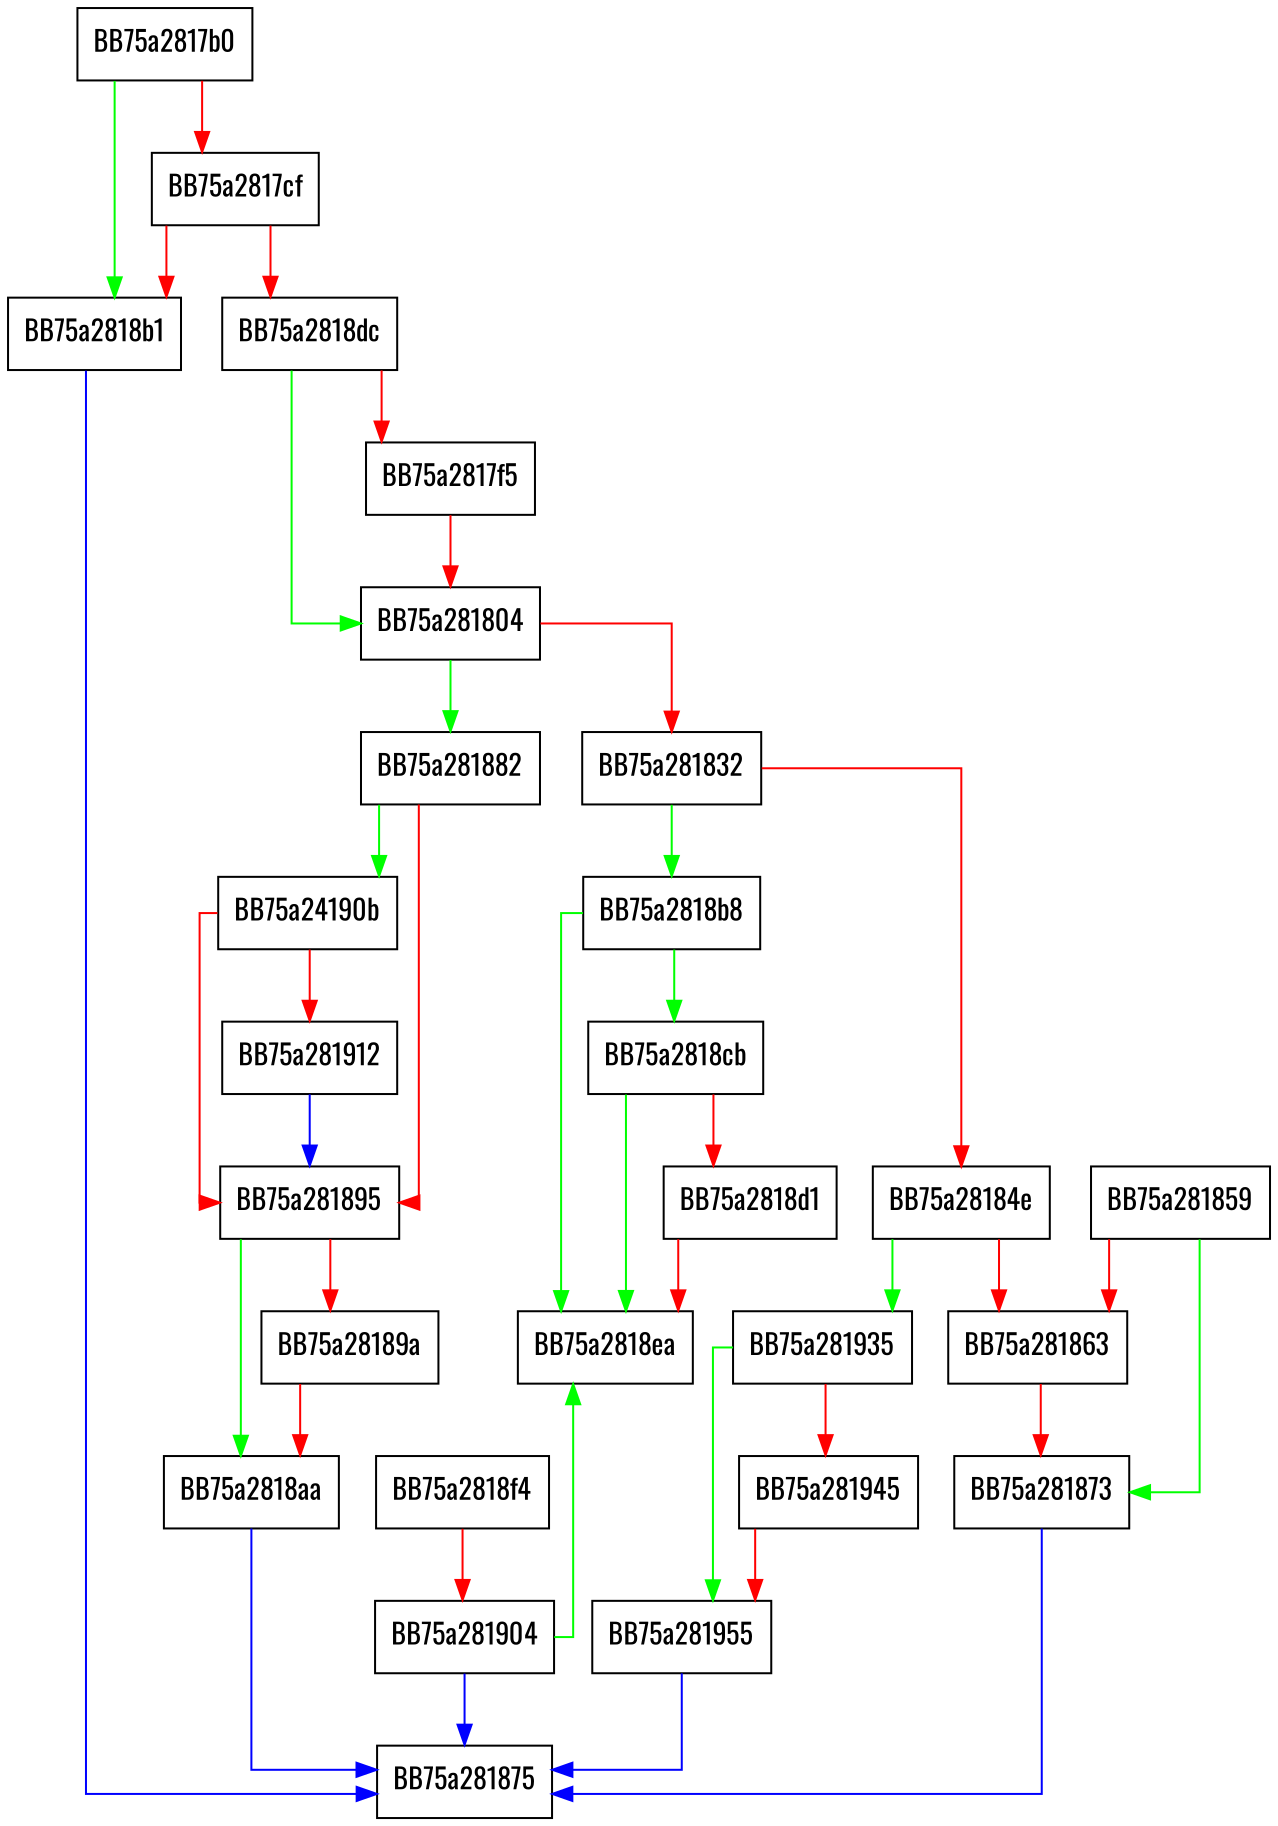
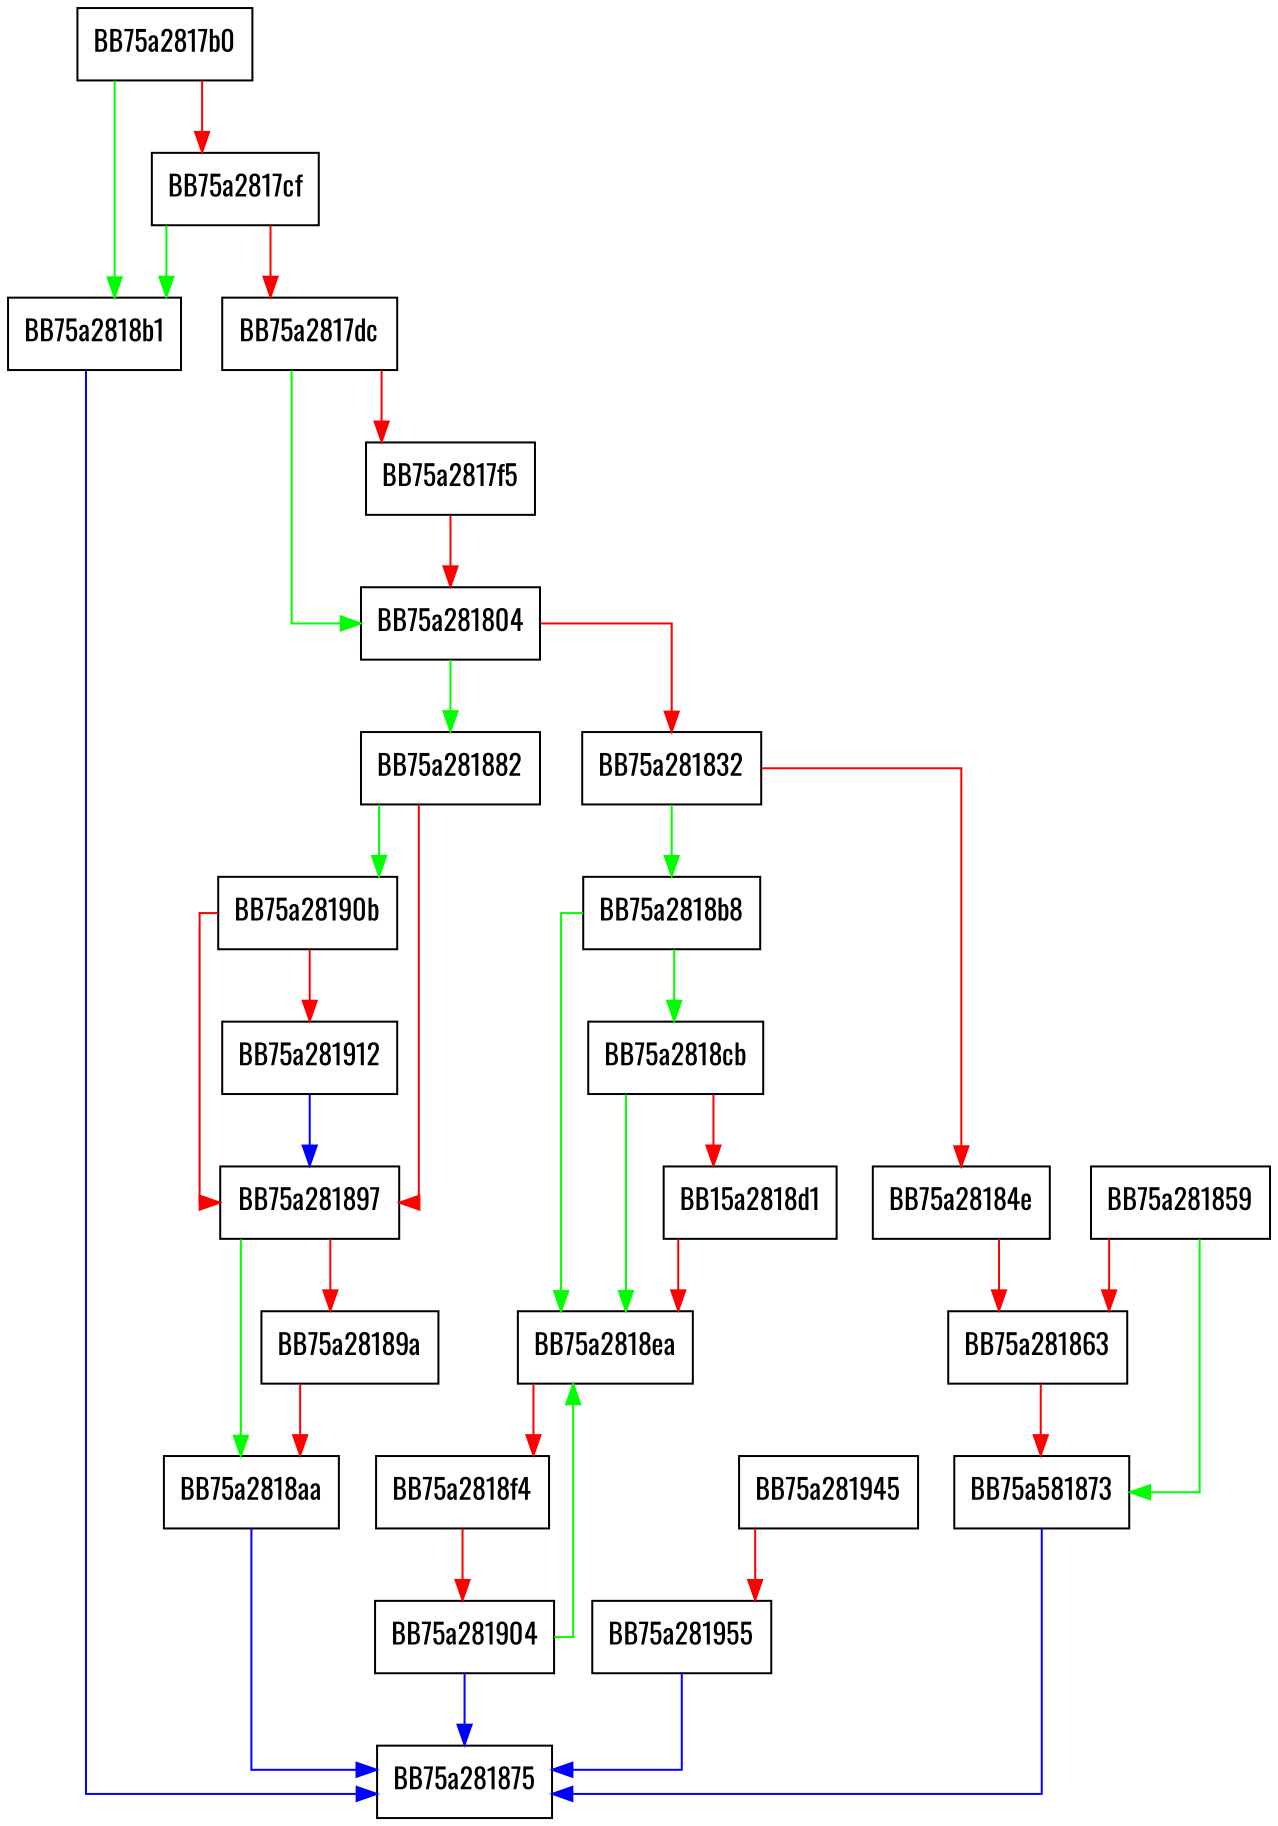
edge "BB75a2817cf" -> "BB75a2818b1": color red -> green
node "BB75a2818dc": label "BB75a2818dc" -> "BB75a2817dc"
node "BB75a24190b": label "BB75a24190b" -> "BB75a28190b"
node "BB75a281895": label "BB75a281895" -> "BB75a281897"
node "BB75a2818d1": label "BB75a2818d1" -> "BB15a2818d1"
node "BB75a281935": removed
edge "BB75a2818ea" -> "BB75a2818f4": added
node "BB75a281873": label "BB75a281873" -> "BB75a581873"
